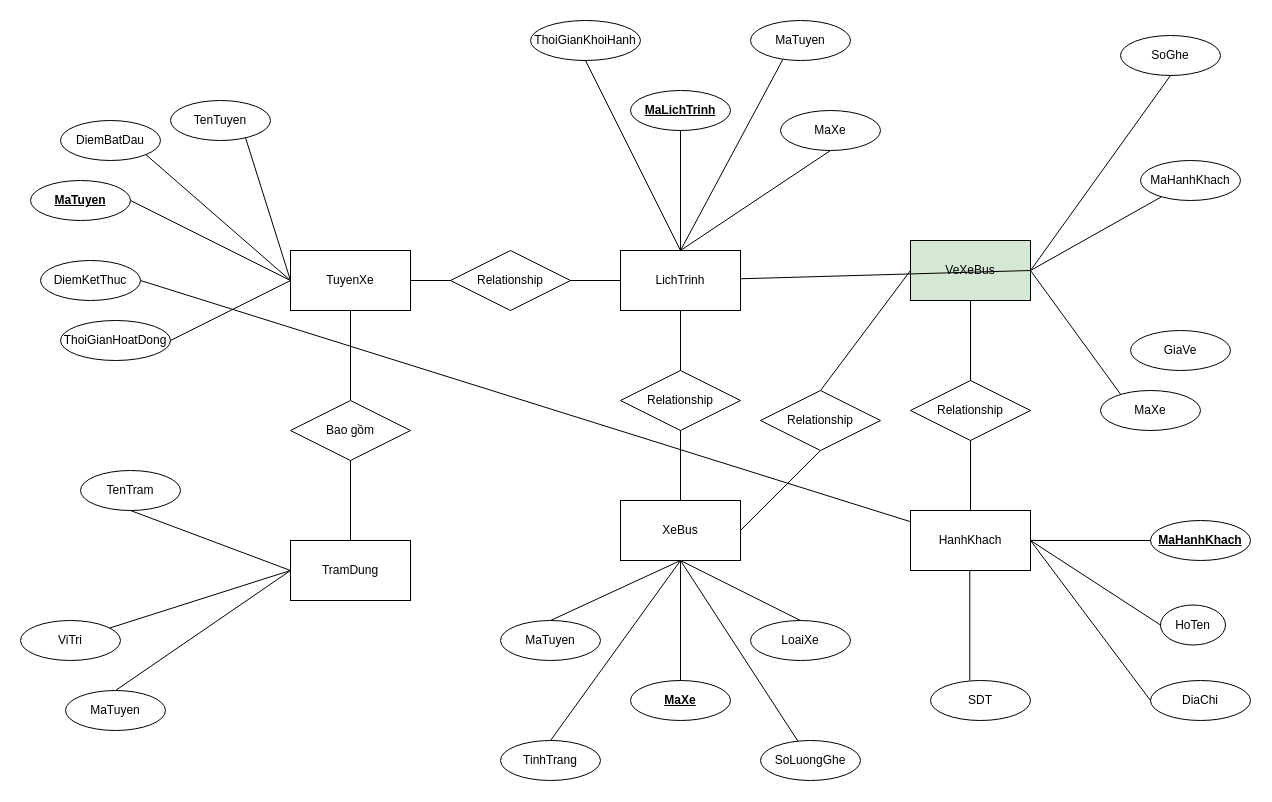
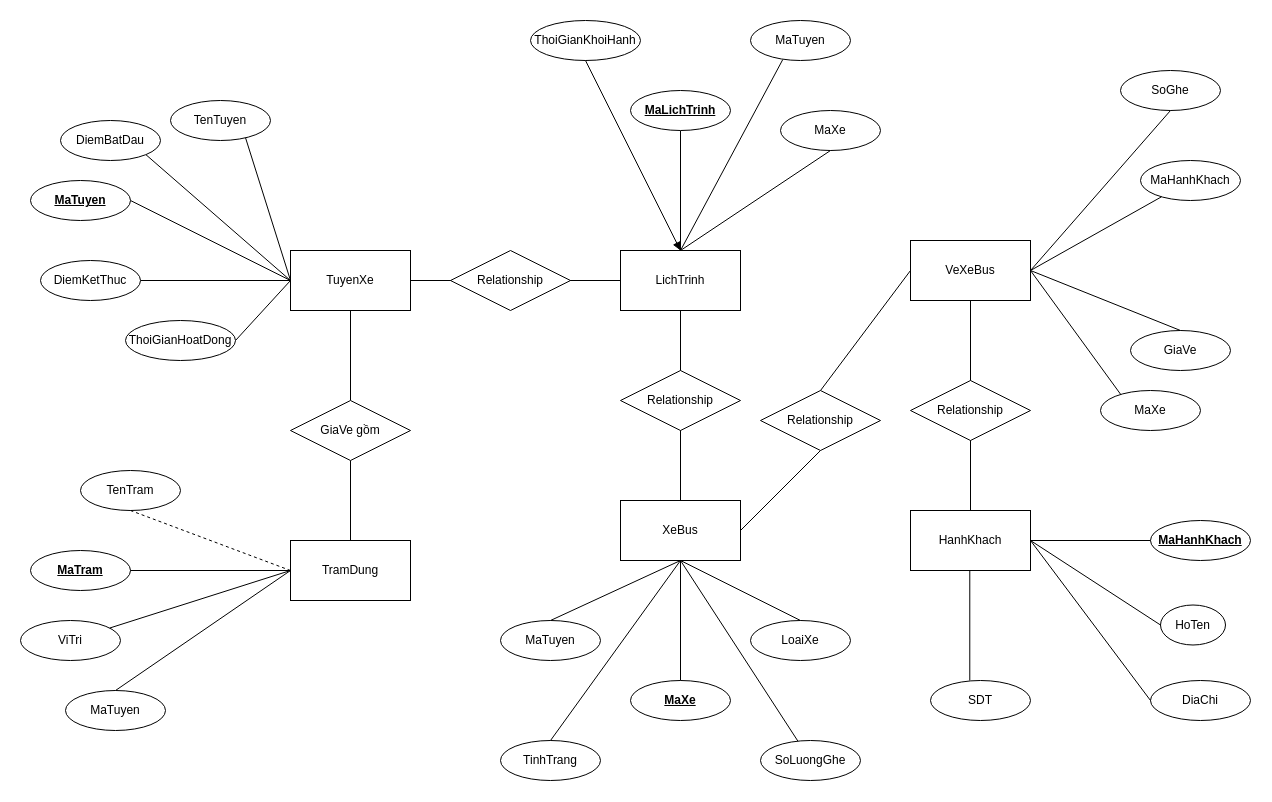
node "SoGhe": moved (1171, 56) -> (1171, 91)
edge "ThoiGianKhoiHanh" -- "LichTrinh": arrowhead none -> block
node "VeXeBus": fillcolor #d5e8d4 -> #ffffff
edge "VeXeBus" -- "LichTrinh": now "VeXeBus" -- "GiaVe"
node "ThoiGianHoatDong": moved (116, 341) -> (181, 341)
edge "DiemKetThuc" -- "HanhKhach": now "DiemKetThuc" -- "TuyenXe"
node "Bao gồm": label "Bao gồm" -> "GiaVe gồm"
edge "TenTram" -- "TramDung": style solid -> dashed
node "MaTram": added
edge "MaTram" -- "TramDung": added
